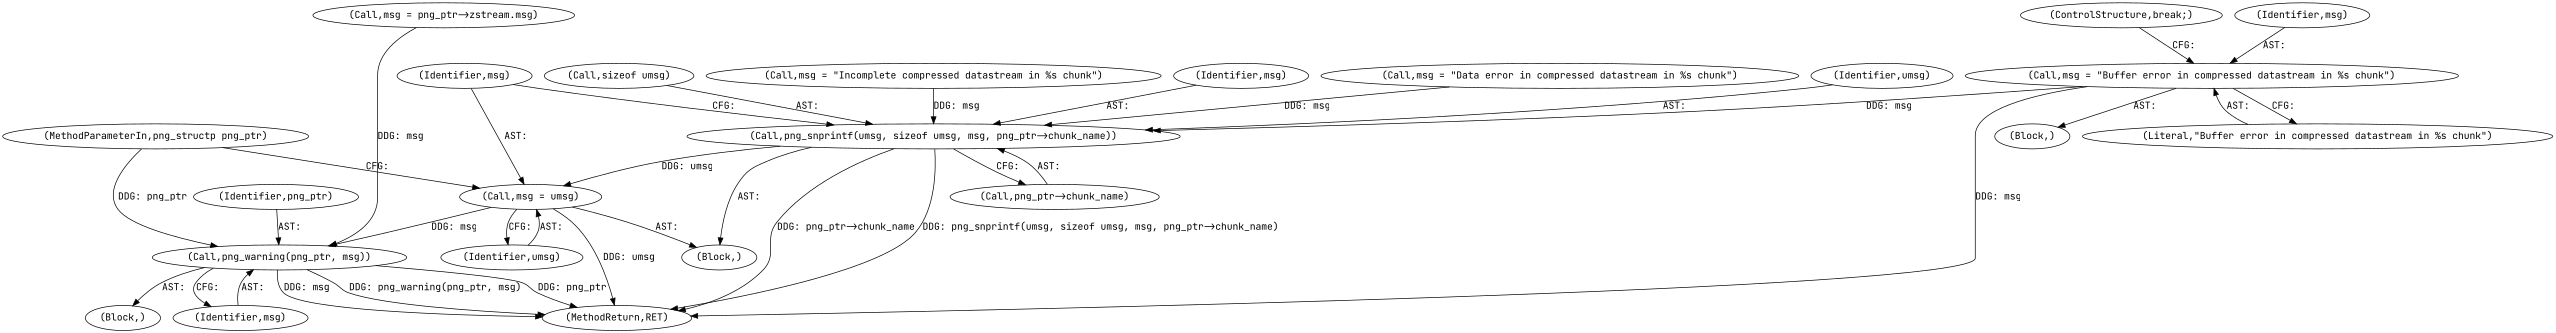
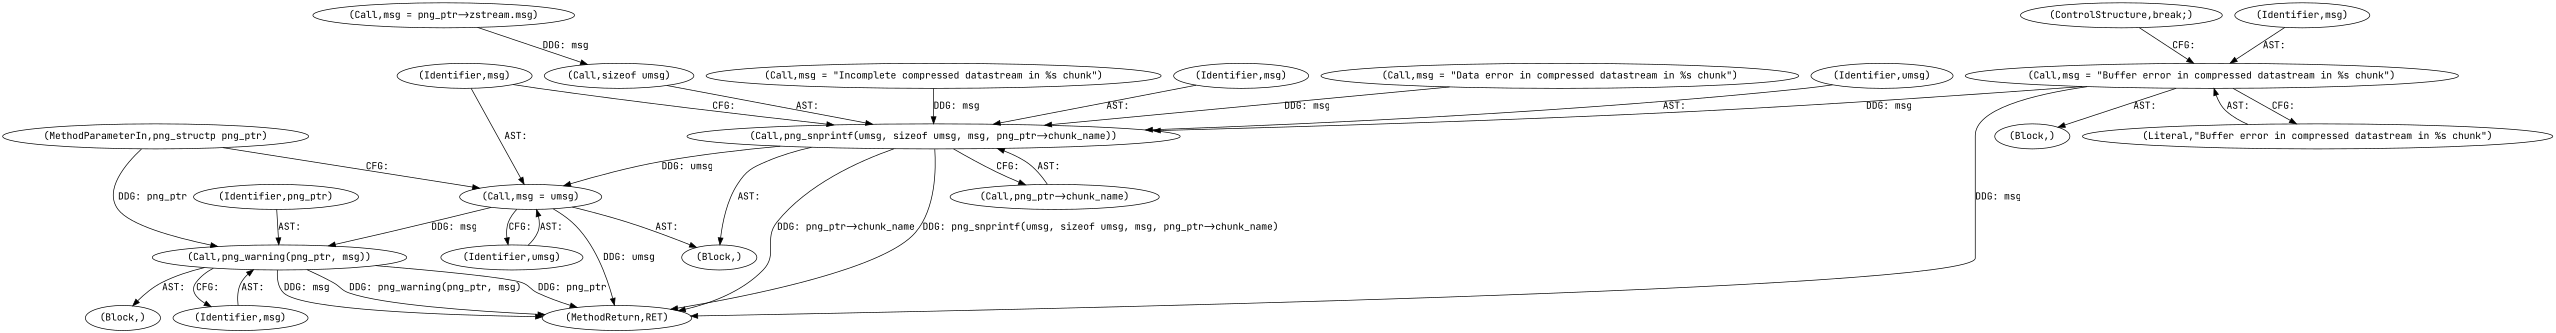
edge "(Call,msg = png_ptr->zstream.msg)" -> "(Call,png_warning(png_ptr, msg))": now "(Call,msg = png_ptr->zstream.msg)" -> "(Call,sizeof umsg)"
